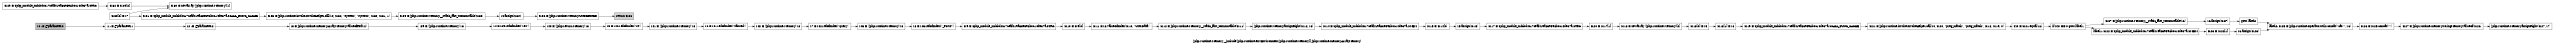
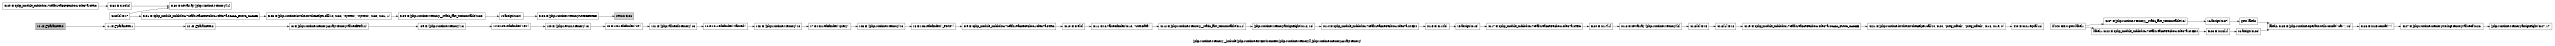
node "r41 = (jphp.runtime.Memory) r3": label "r41 = (jphp.runtime.Memory) r3" -> "r41 = (jphp.valueOf.Memory) r3"
edge "$z0 = $r21.equal(1L)" -> "if $z0 == 0 goto label1": removed
